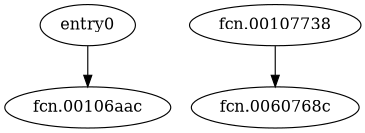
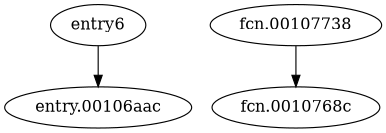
node "entry0": label "entry0" -> "entry6"
node "fcn.00106aac": label "fcn.00106aac" -> "entry.00106aac"
node "fcn.0060768c": label "fcn.0060768c" -> "fcn.0010768c"
